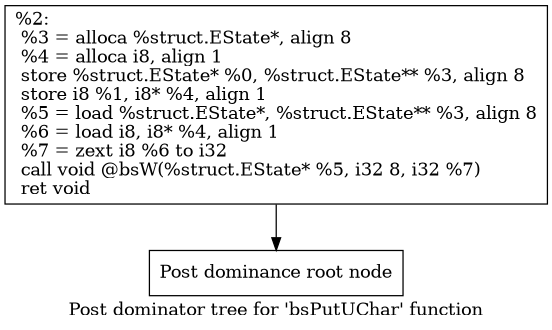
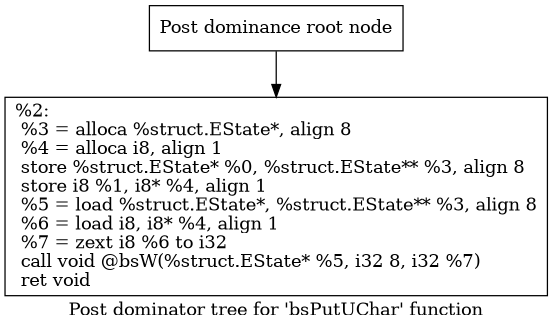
edge "%2:" -> "Post dominance root node": reversed
